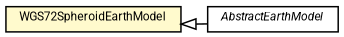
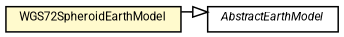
edge "AbstractEarthModel" -> "WGS72SpheroidEarthModel": reversed
